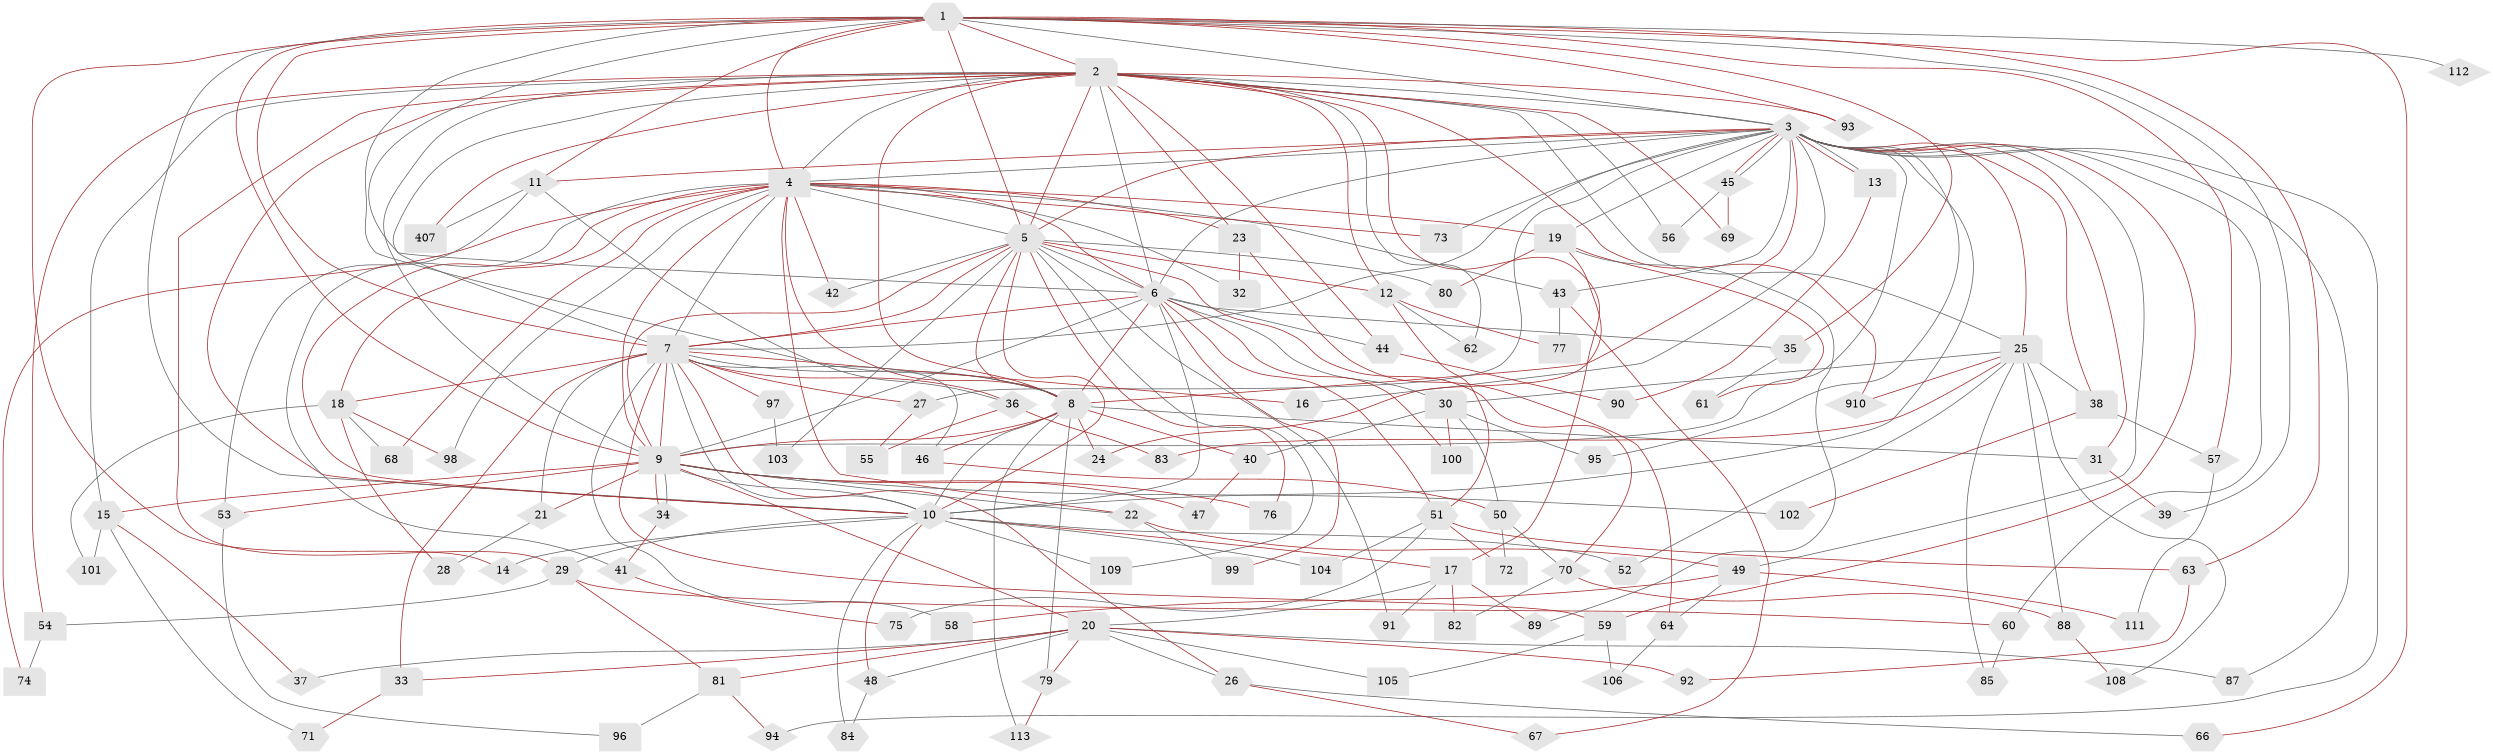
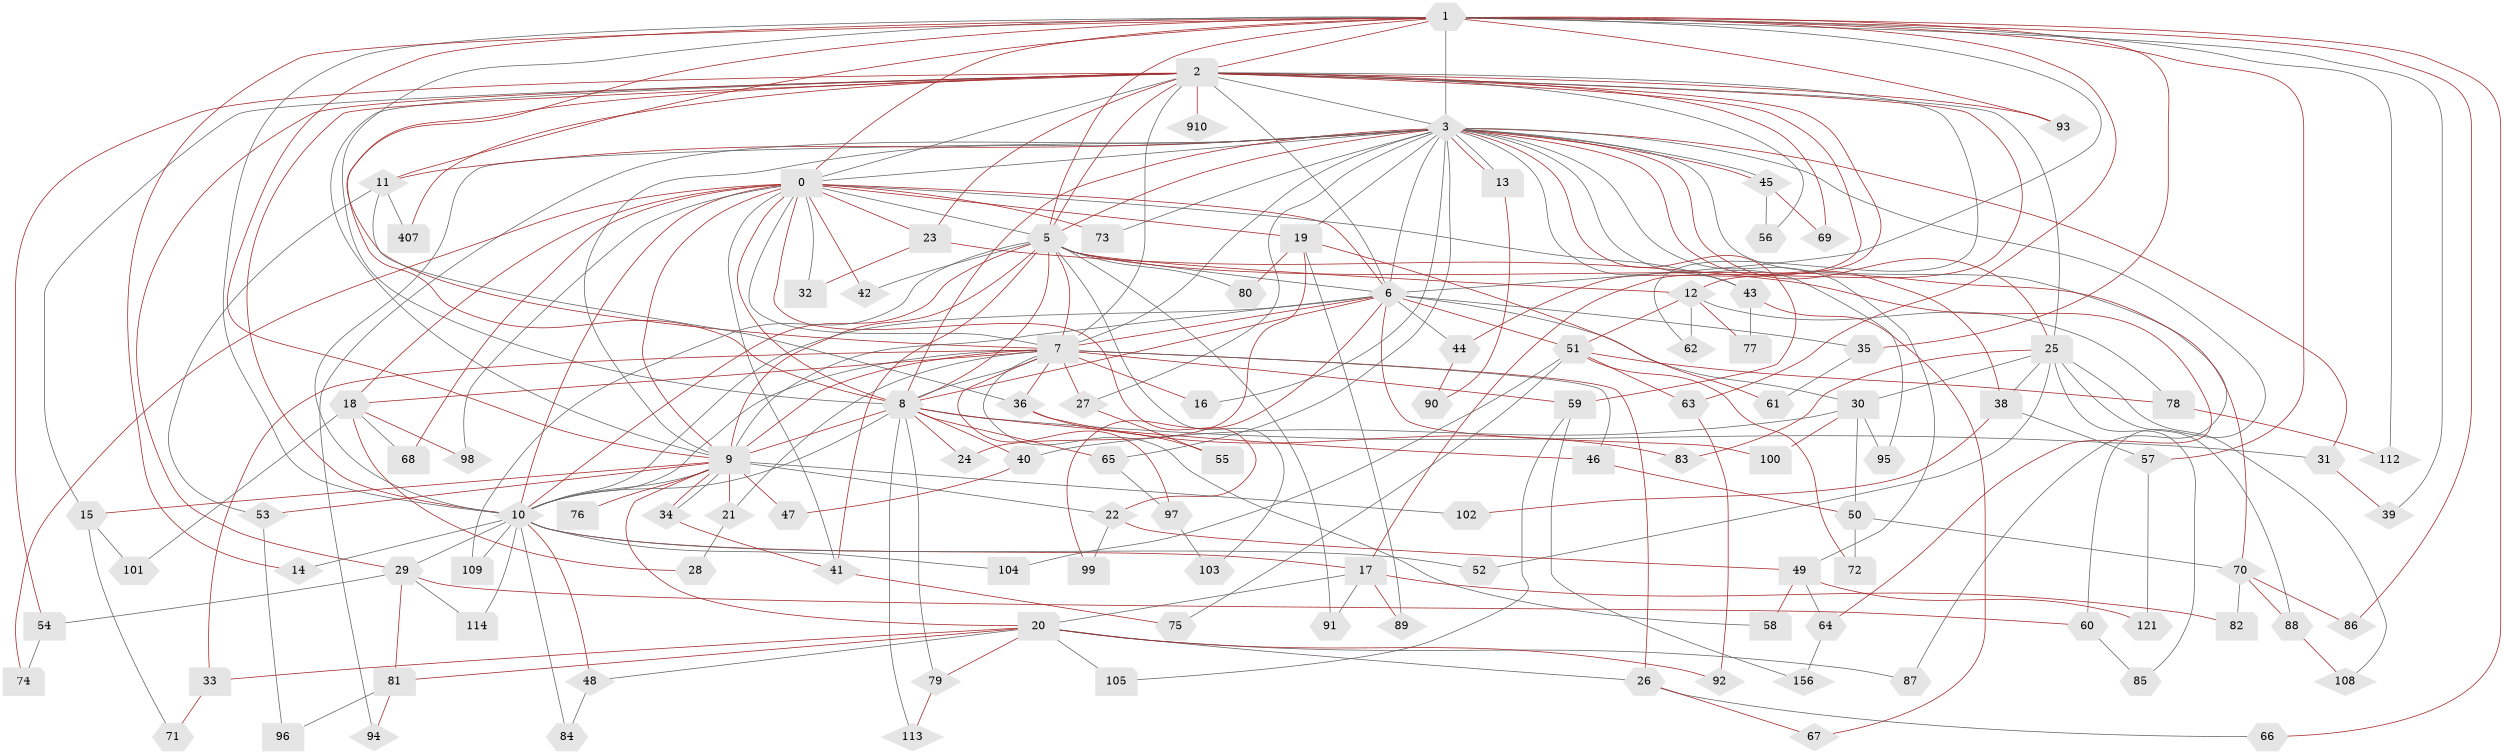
node "4": label "4" -> "0"
edge "25" -- "910": removed
edge "5" -- "76": now "5" -- "41"
node "78": added
node "65": added
node "114": added
node "111": label "111" -> "121"
node "86": added
node "37": removed
node "106": label "106" -> "156"
